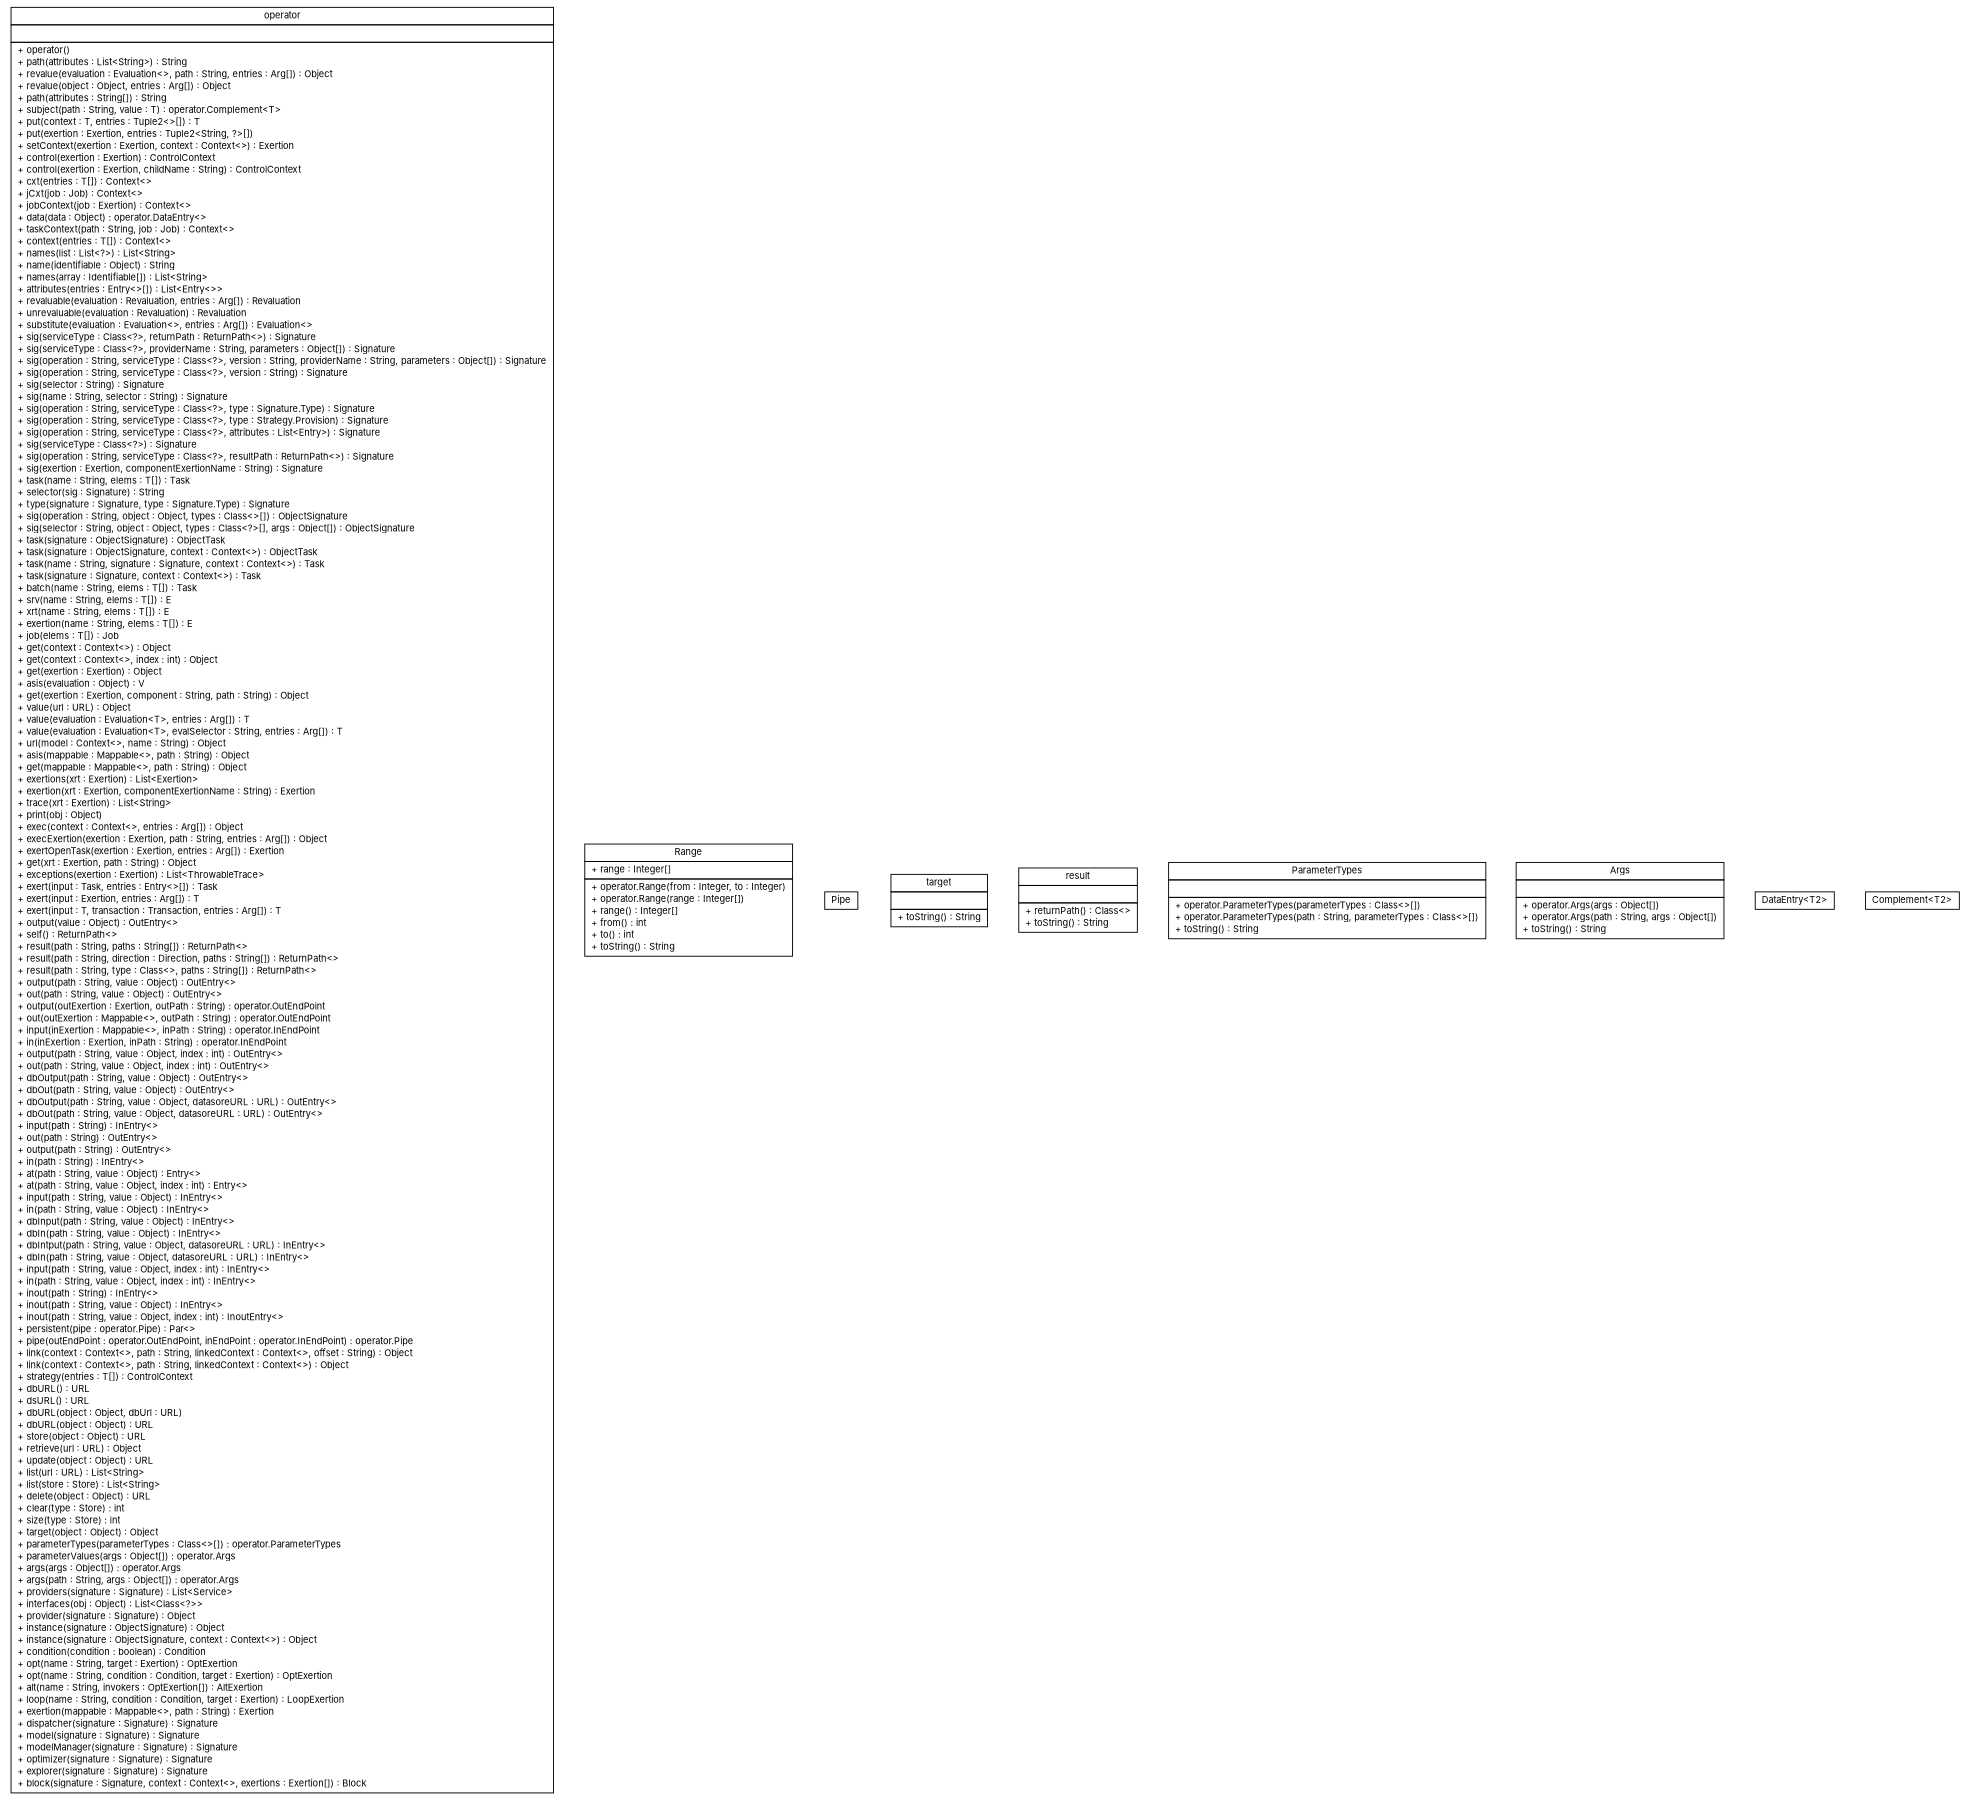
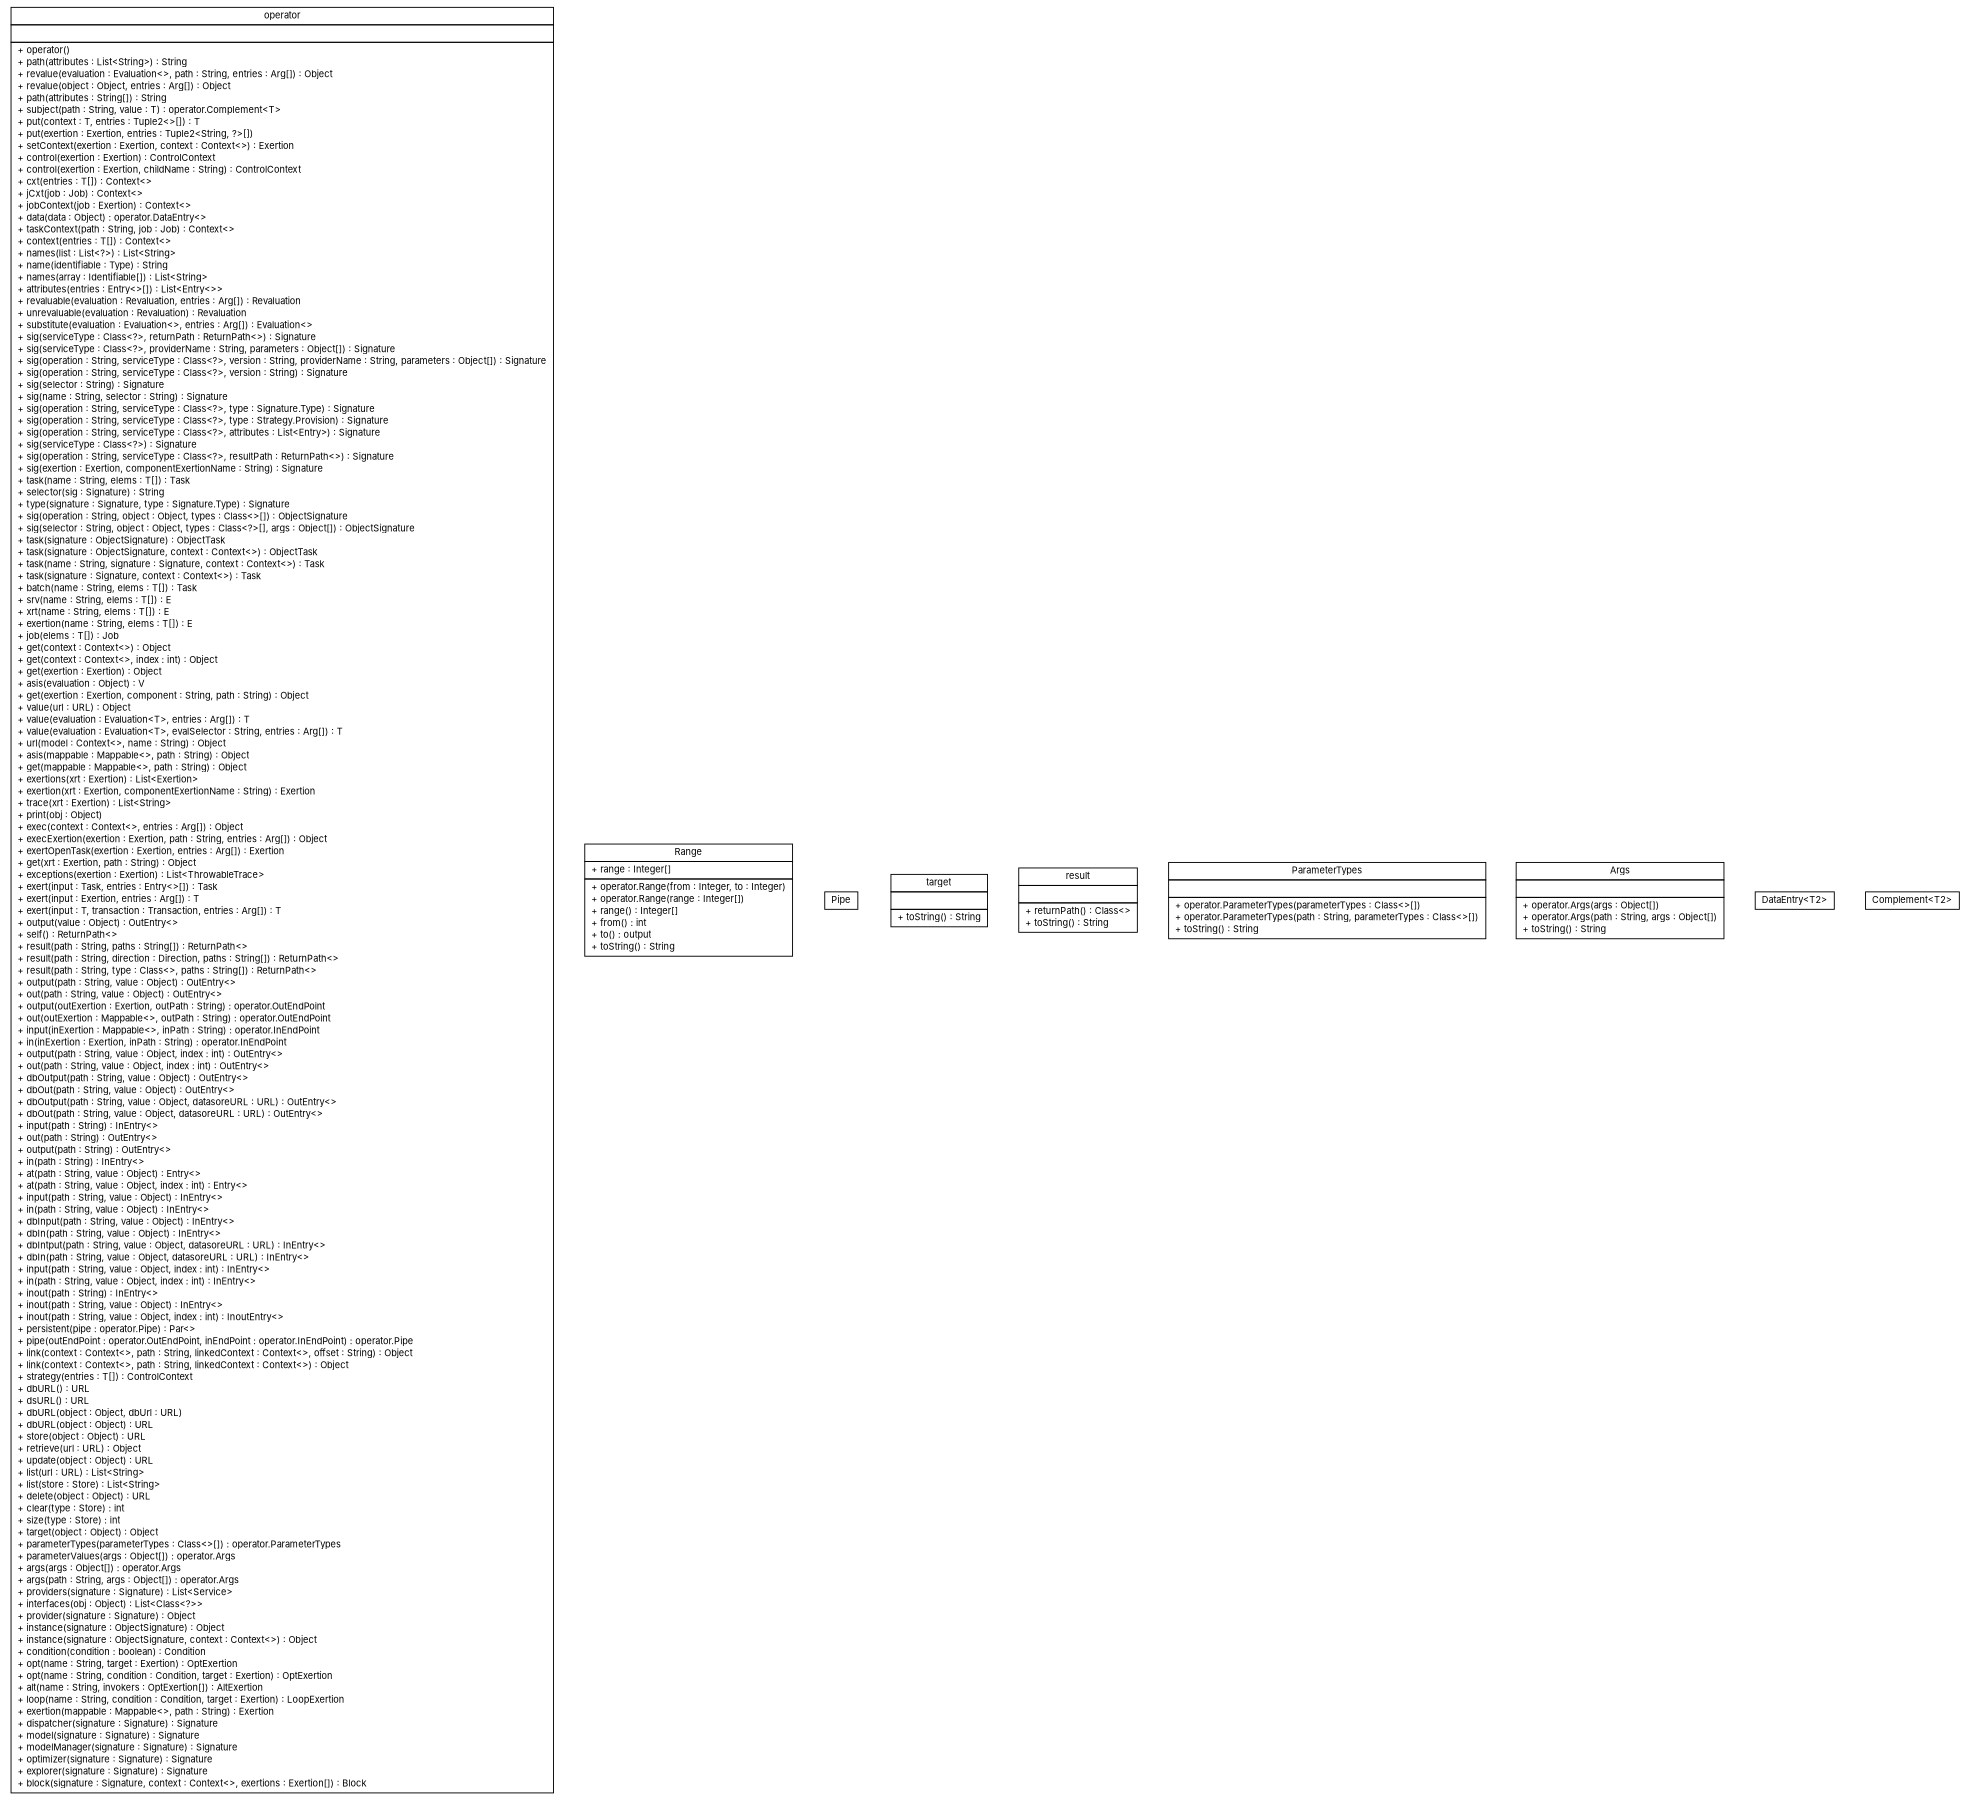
node "operator": text "+ name(identifiable : Object) : String" -> "+ name(identifiable : Type) : String"
node "Range": text "+ to() : int" -> "+ to() : output"
